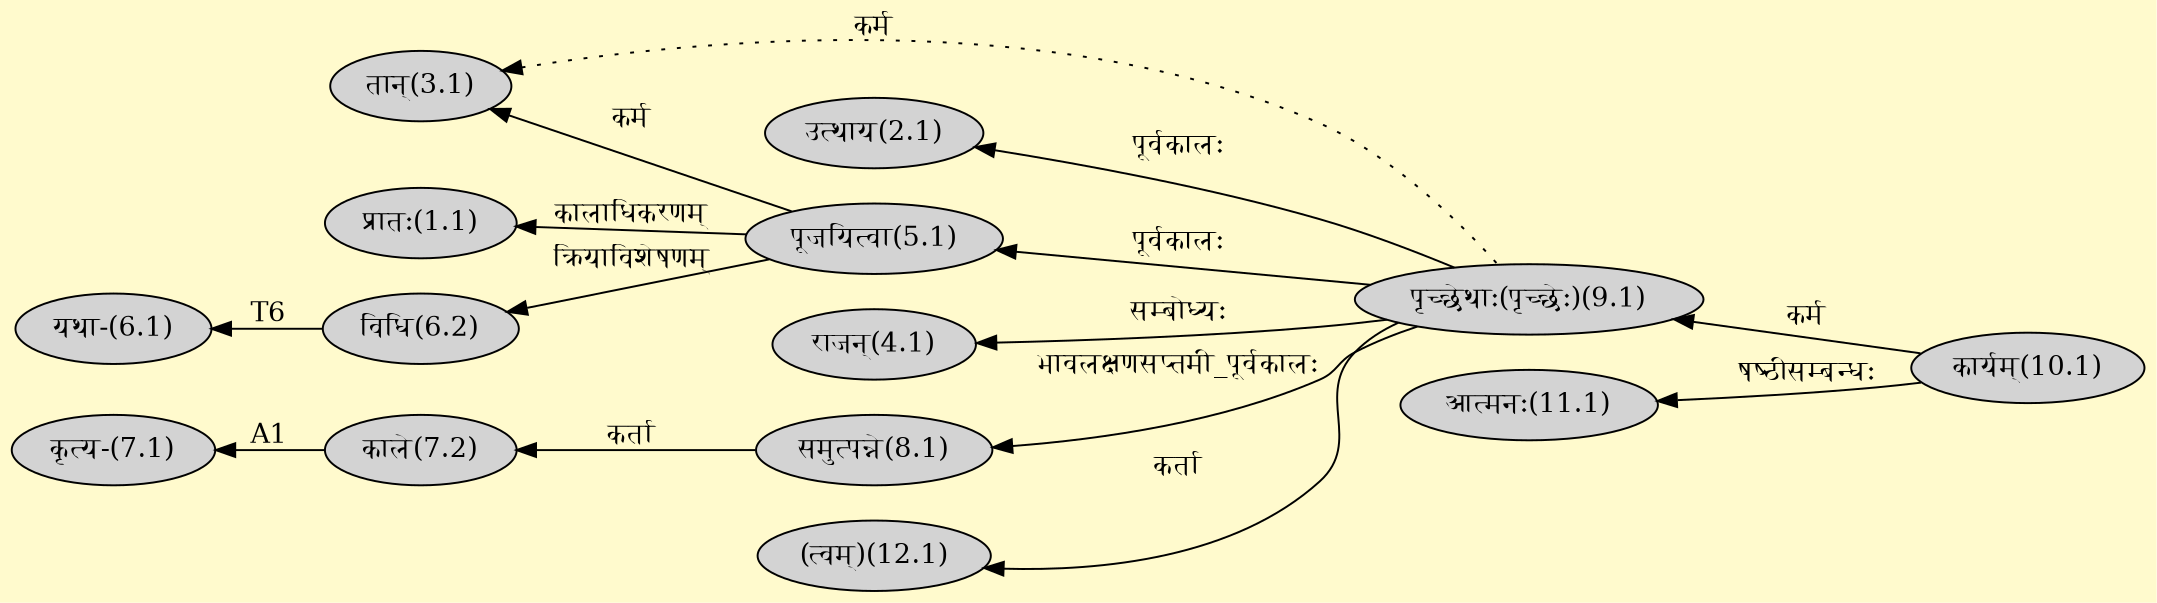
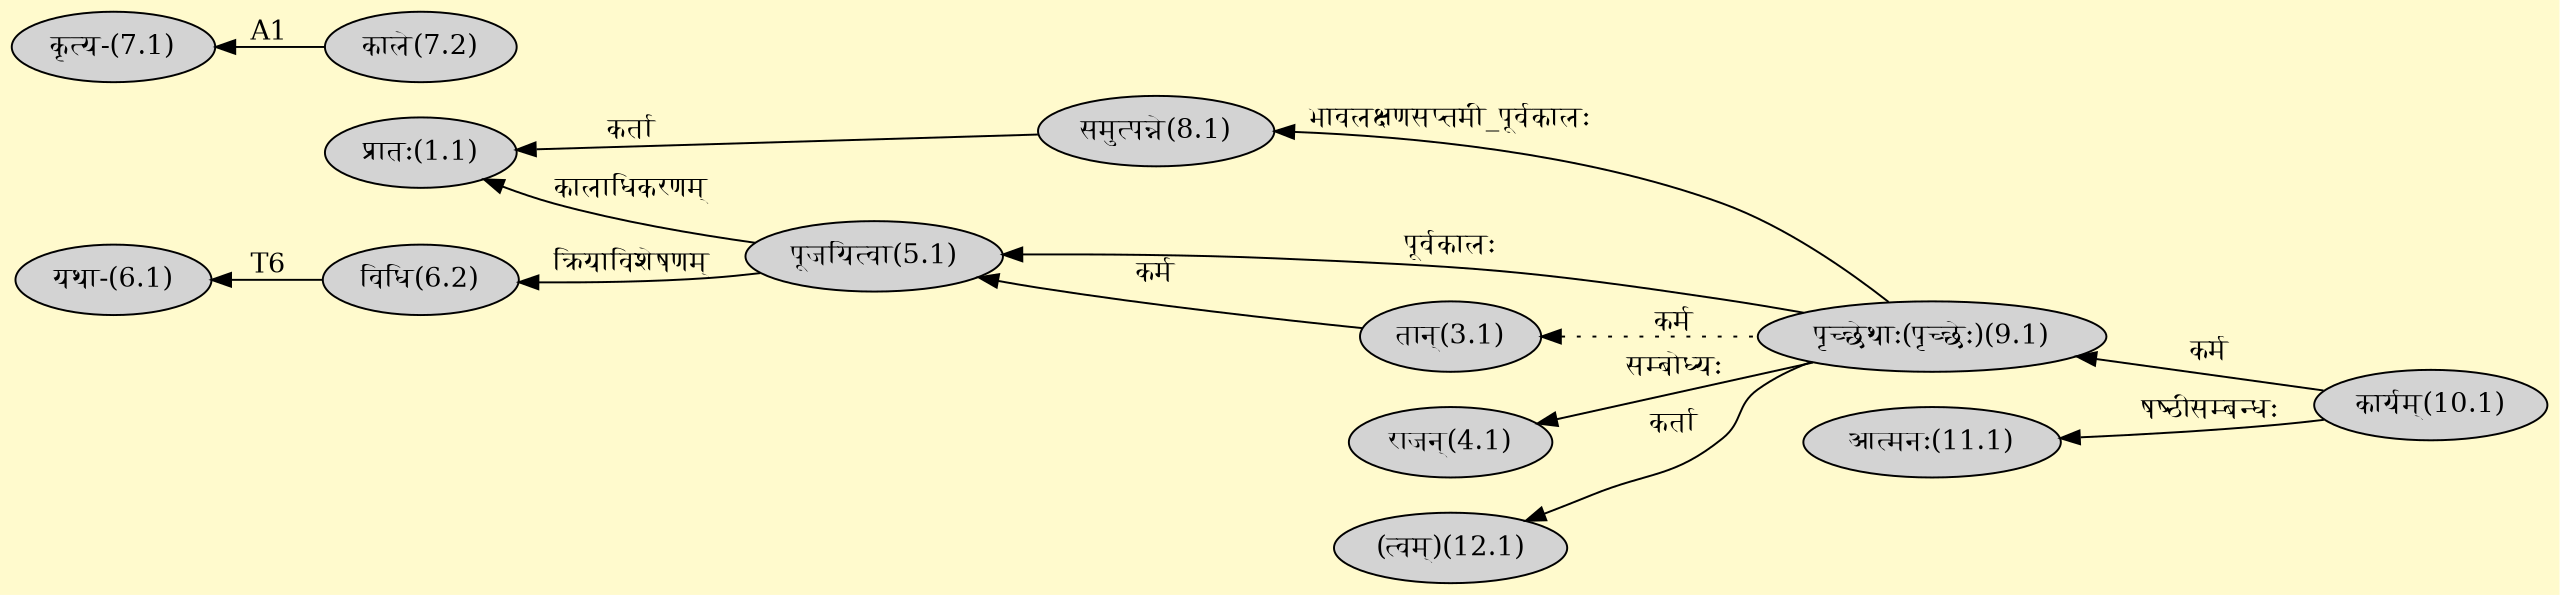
node "उत्थाय(2.1)": removed
edge "पूजयित्वा(5.1)" -> "तान्(3.1)": reversed
edge "समुत्पन्ने(8.1)" -> "काले(7.2)": now "समुत्पन्ने(8.1)" -> "प्रातः(1.1)"
